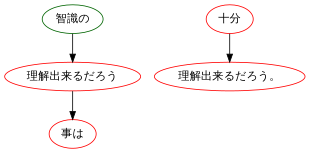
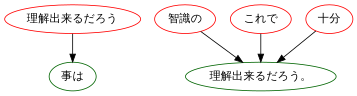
node "智識の": color darkgreen -> red
node "これで": added
edge "智識の" -> "理解出来るだろう": now "智識の" -> "理解出来るだろう。"
node "理解出来るだろう。": color red -> darkgreen
node "事は": color red -> darkgreen
